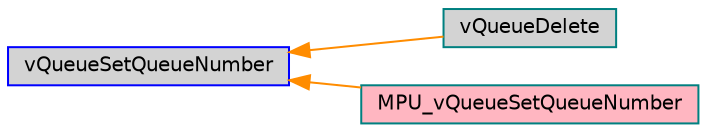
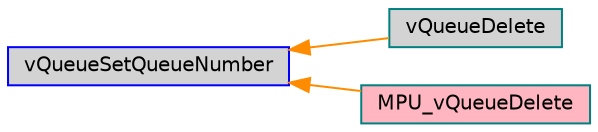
node "MPU_vQueueSetQueueNumber": label "MPU_vQueueSetQueueNumber" -> "MPU_vQueueDelete"
